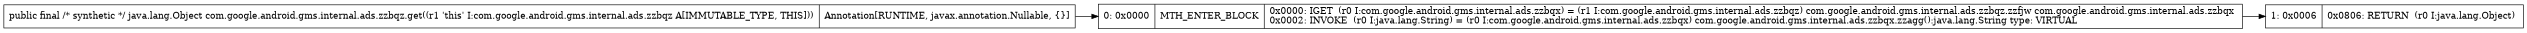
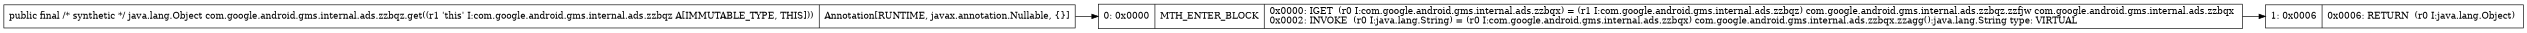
node "1: 0x0006": text "0x0806: RETURN  (r0 I:java.lang.Object)" -> "0x0006: RETURN  (r0 I:java.lang.Object)"
